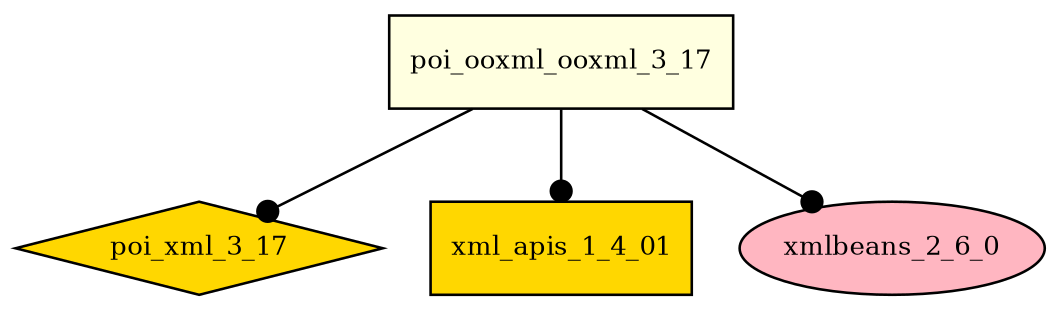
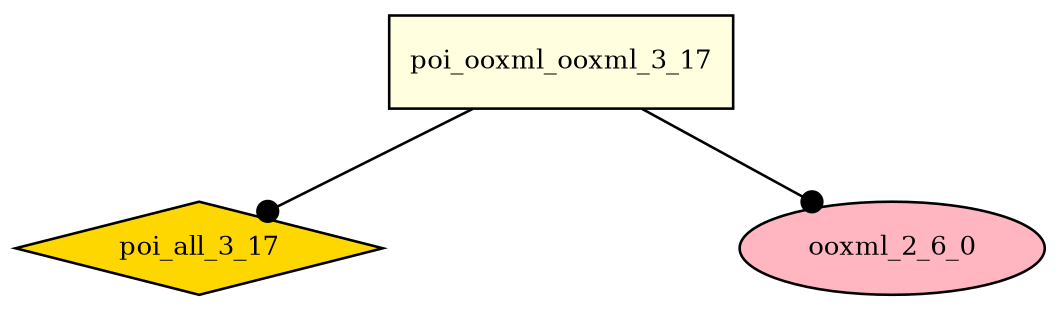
node "poi_xml_3_17": label "poi_xml_3_17" -> "poi_all_3_17"
node "xml_apis_1_4_01": removed
node "xmlbeans_2_6_0": label "xmlbeans_2_6_0" -> "ooxml_2_6_0"
